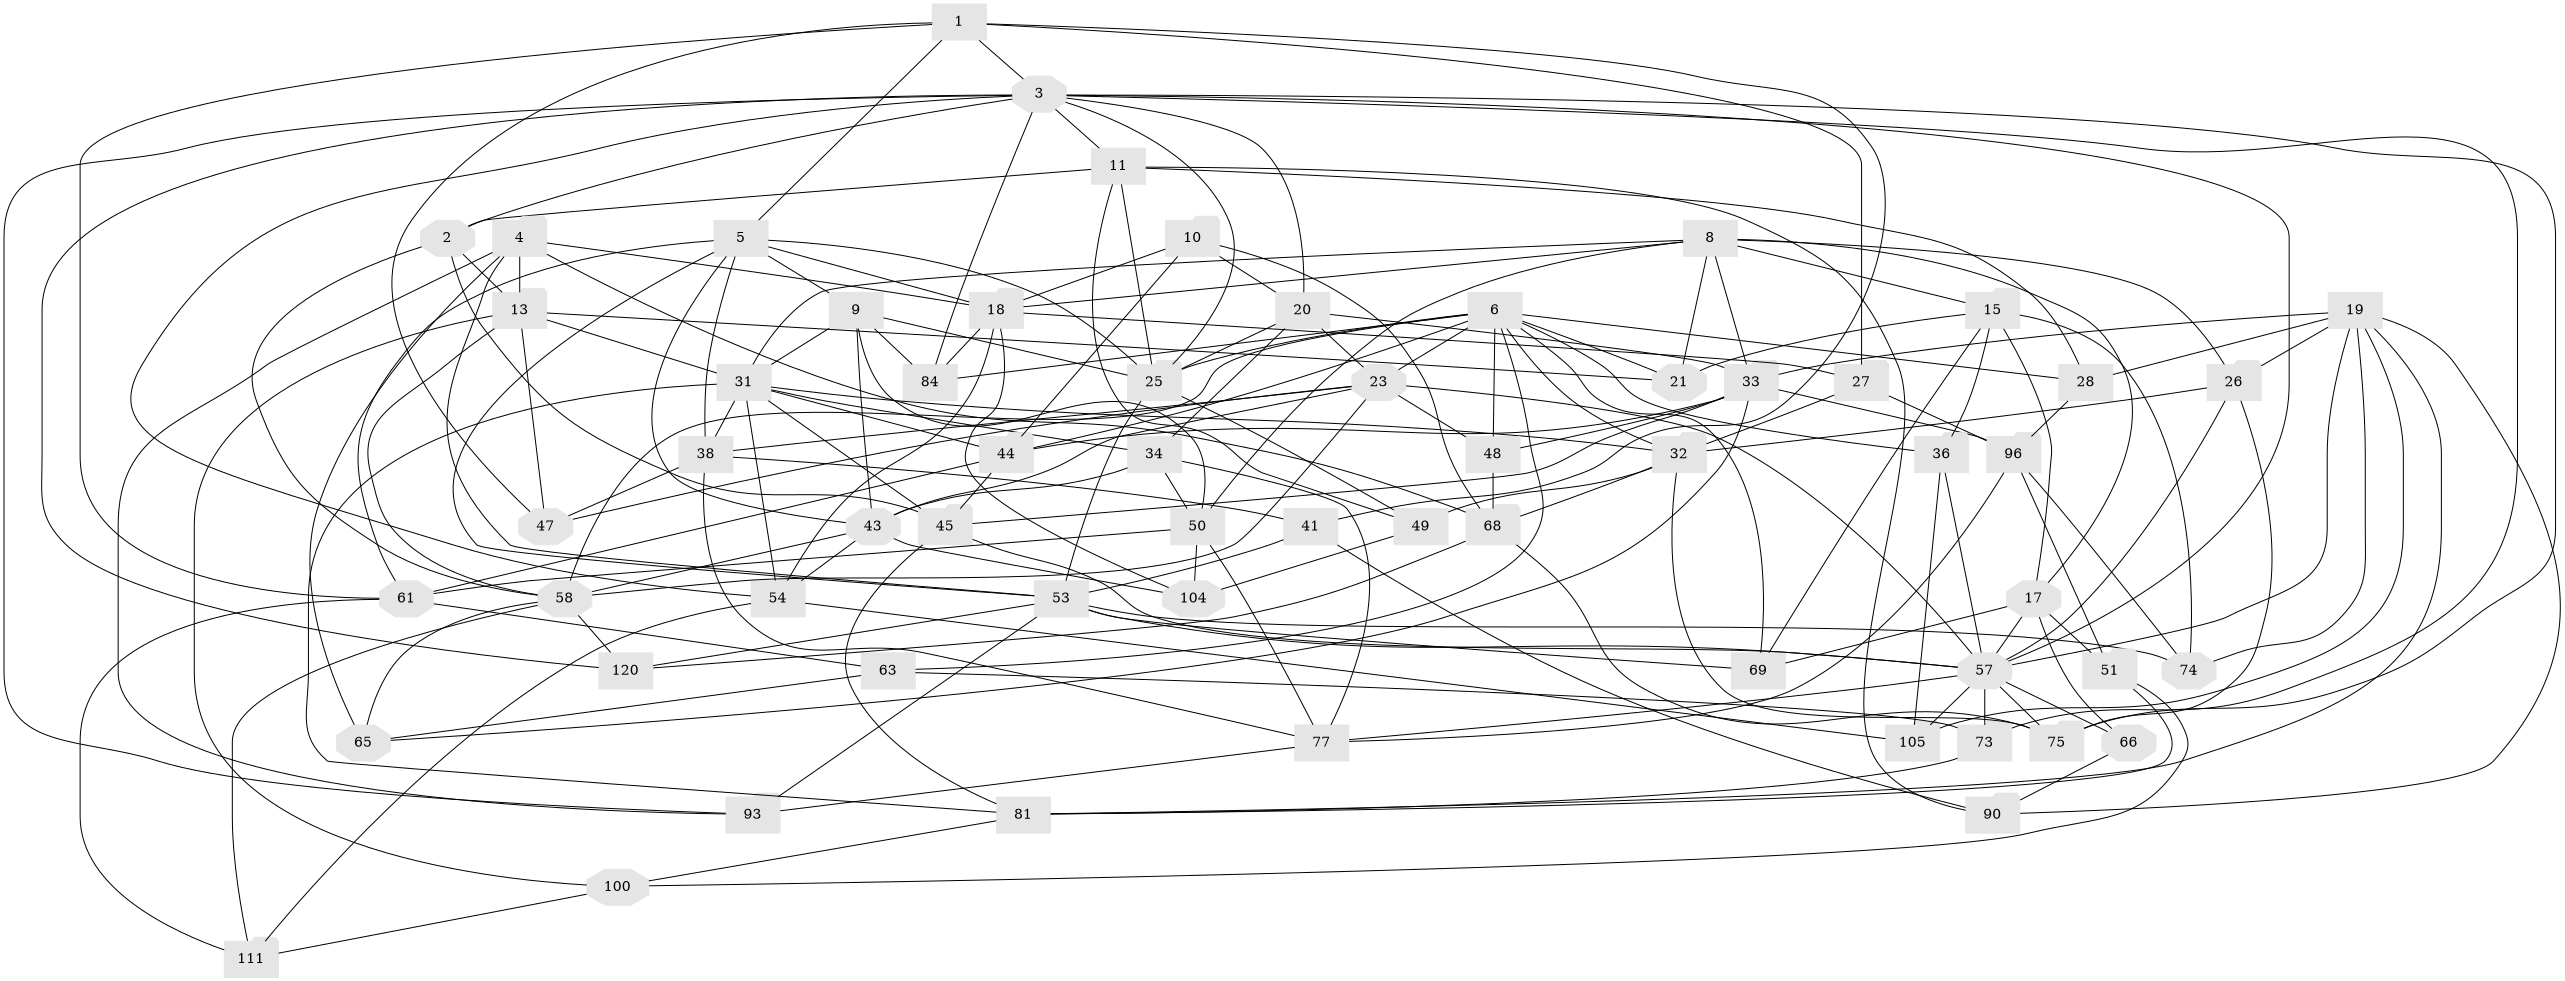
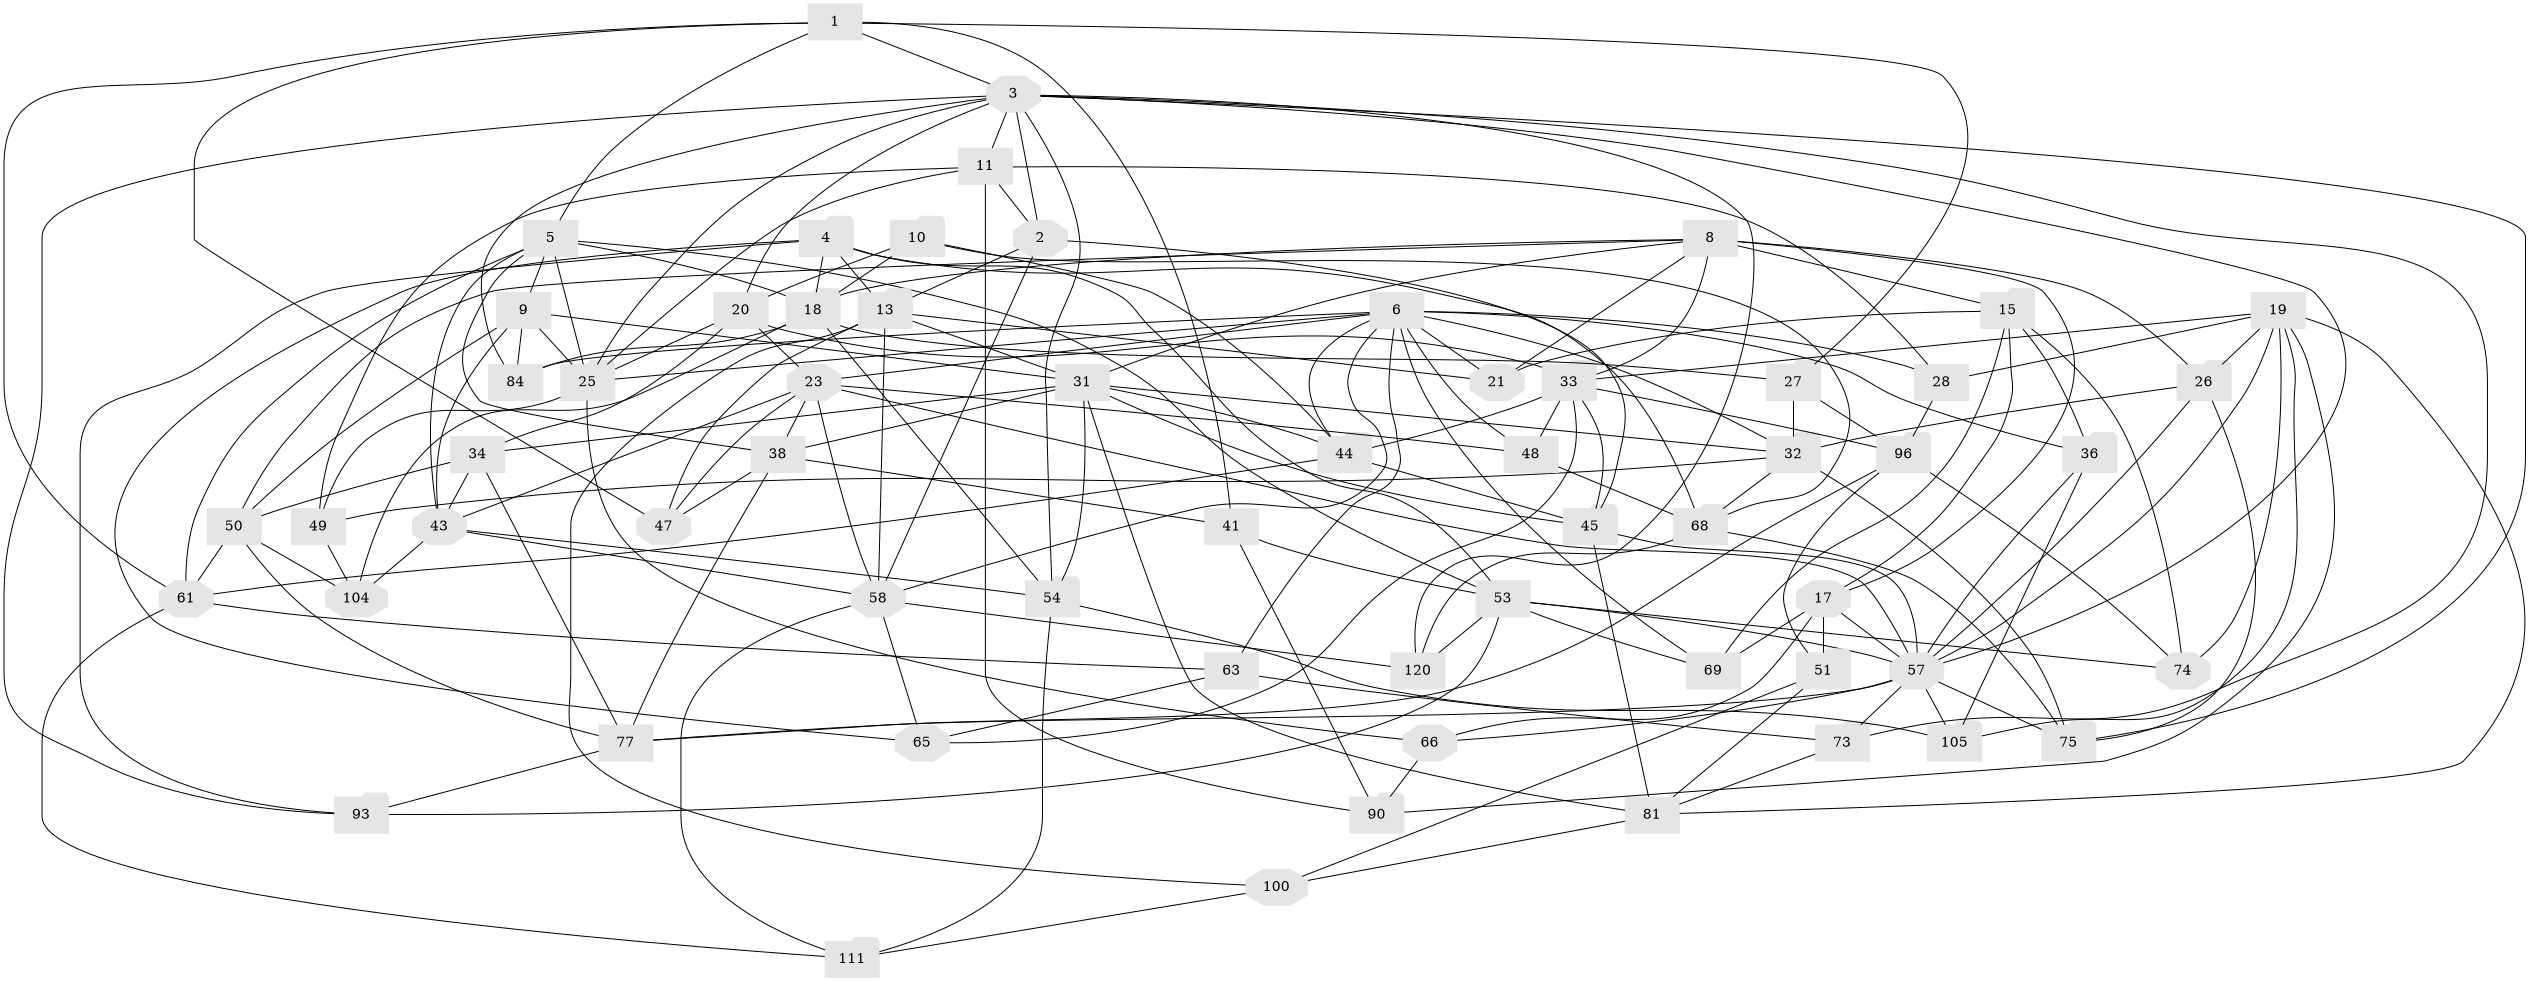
edge "25" -- "53": now "25" -- "66"
